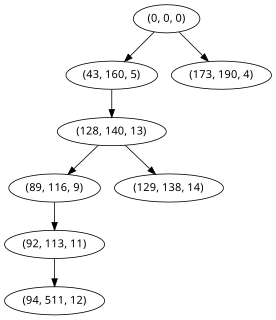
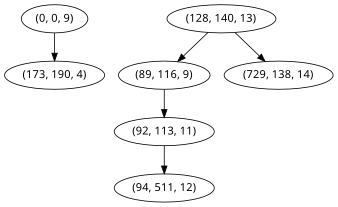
node "(0, 0, 0)": label "(0, 0, 0)" -> "(0, 0, 9)"
node "(43, 160, 5)": removed
node "(129, 138, 14)": label "(129, 138, 14)" -> "(729, 138, 14)"
